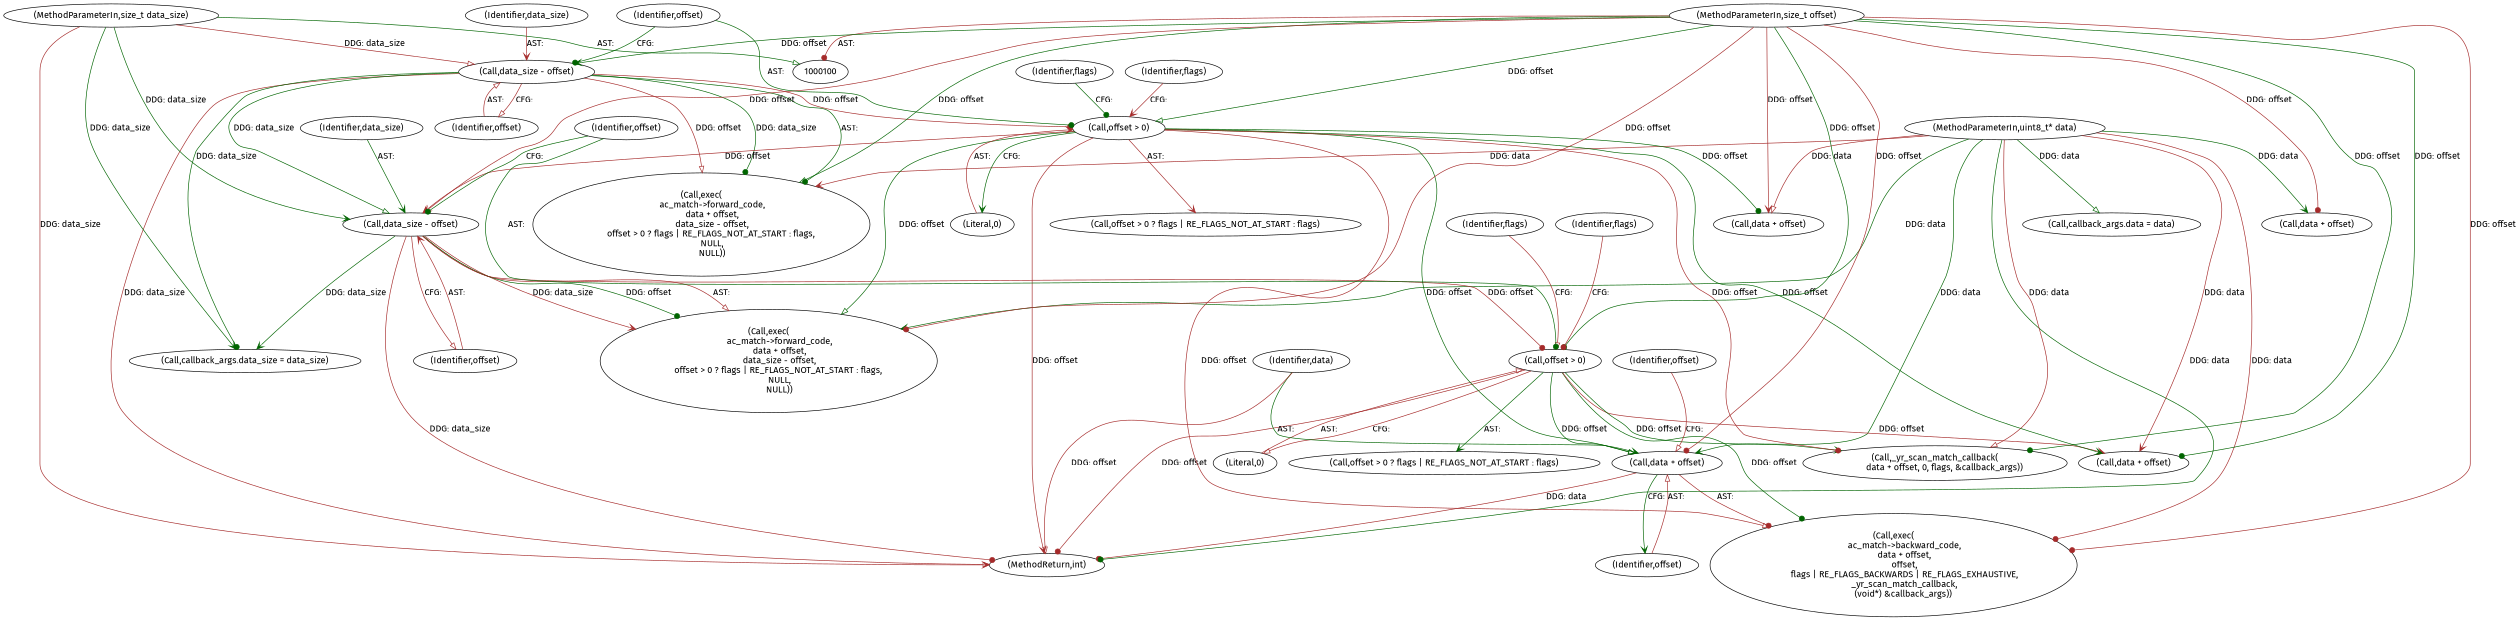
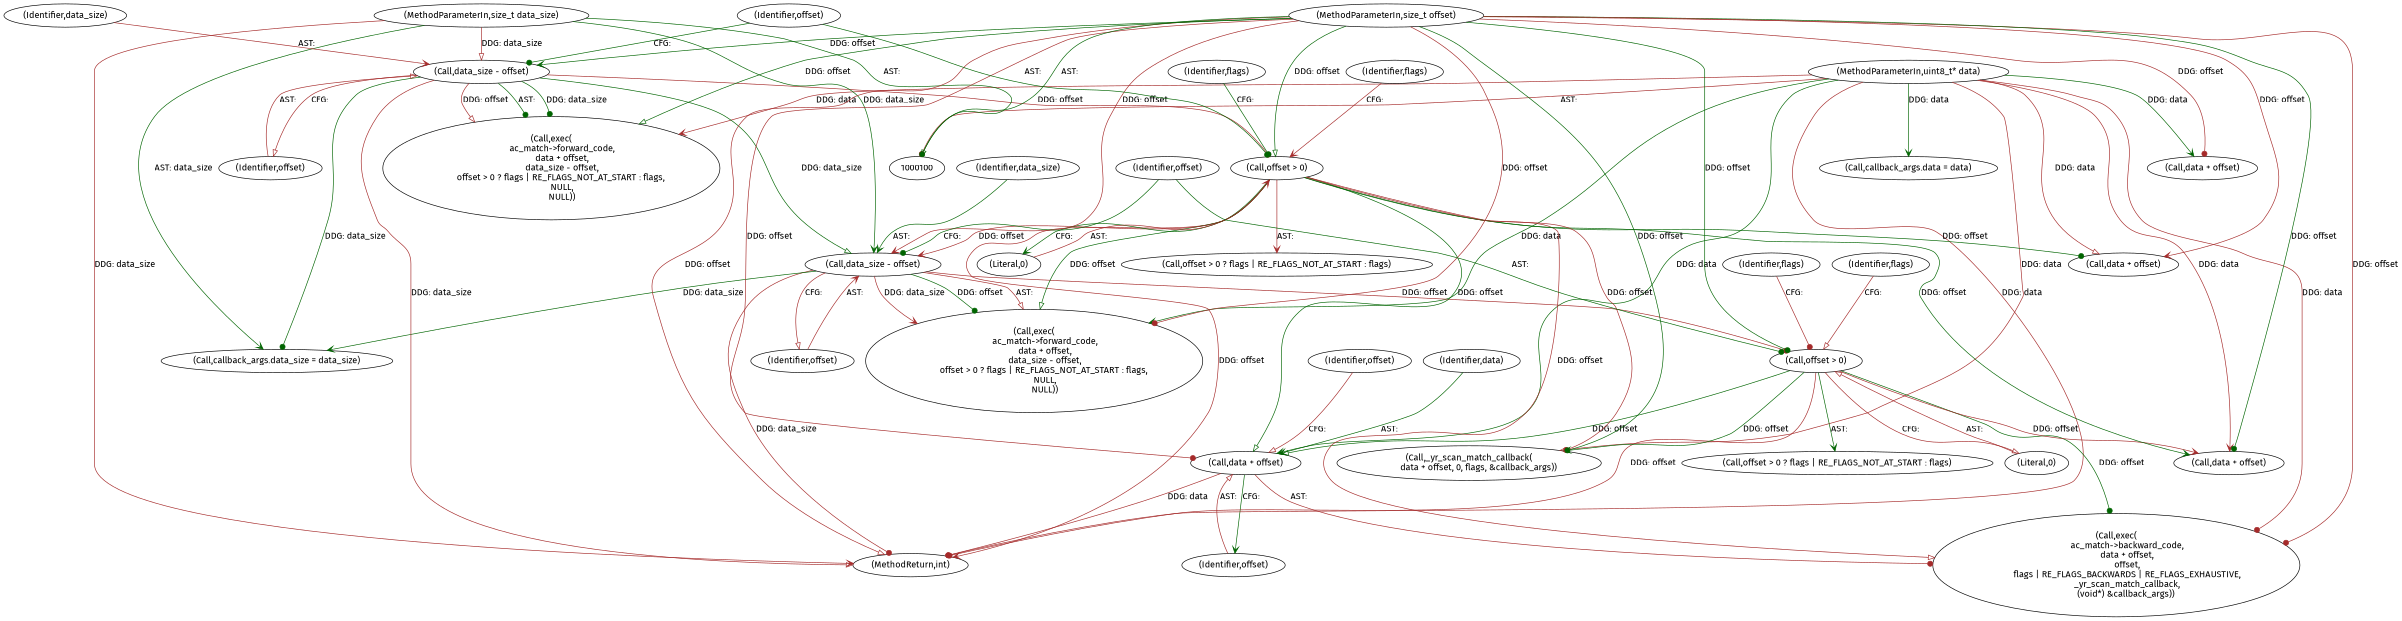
edge "(MethodParameterIn,size_t offset)" -> "1000100": color brown -> darkgreen
edge "(MethodParameterIn,uint8_t* data)" -> "1000100": added, label "AST:"
edge "(MethodParameterIn,size_t data_size)" -> "(Call,callback_args.data_size = data_size)": label "DDG: data_size" -> "AST: data_size"
edge "(MethodParameterIn,uint8_t* data)" -> "(Call,callback_args.data = data)": arrowhead onormal -> vee
edge "(Identifier,data)" -> "(MethodReturn,int)": now "(MethodParameterIn,size_t offset)" -> "(MethodReturn,int)"
edge "(MethodParameterIn,uint8_t* data)" -> "(MethodReturn,int)": color darkgreen -> brown
